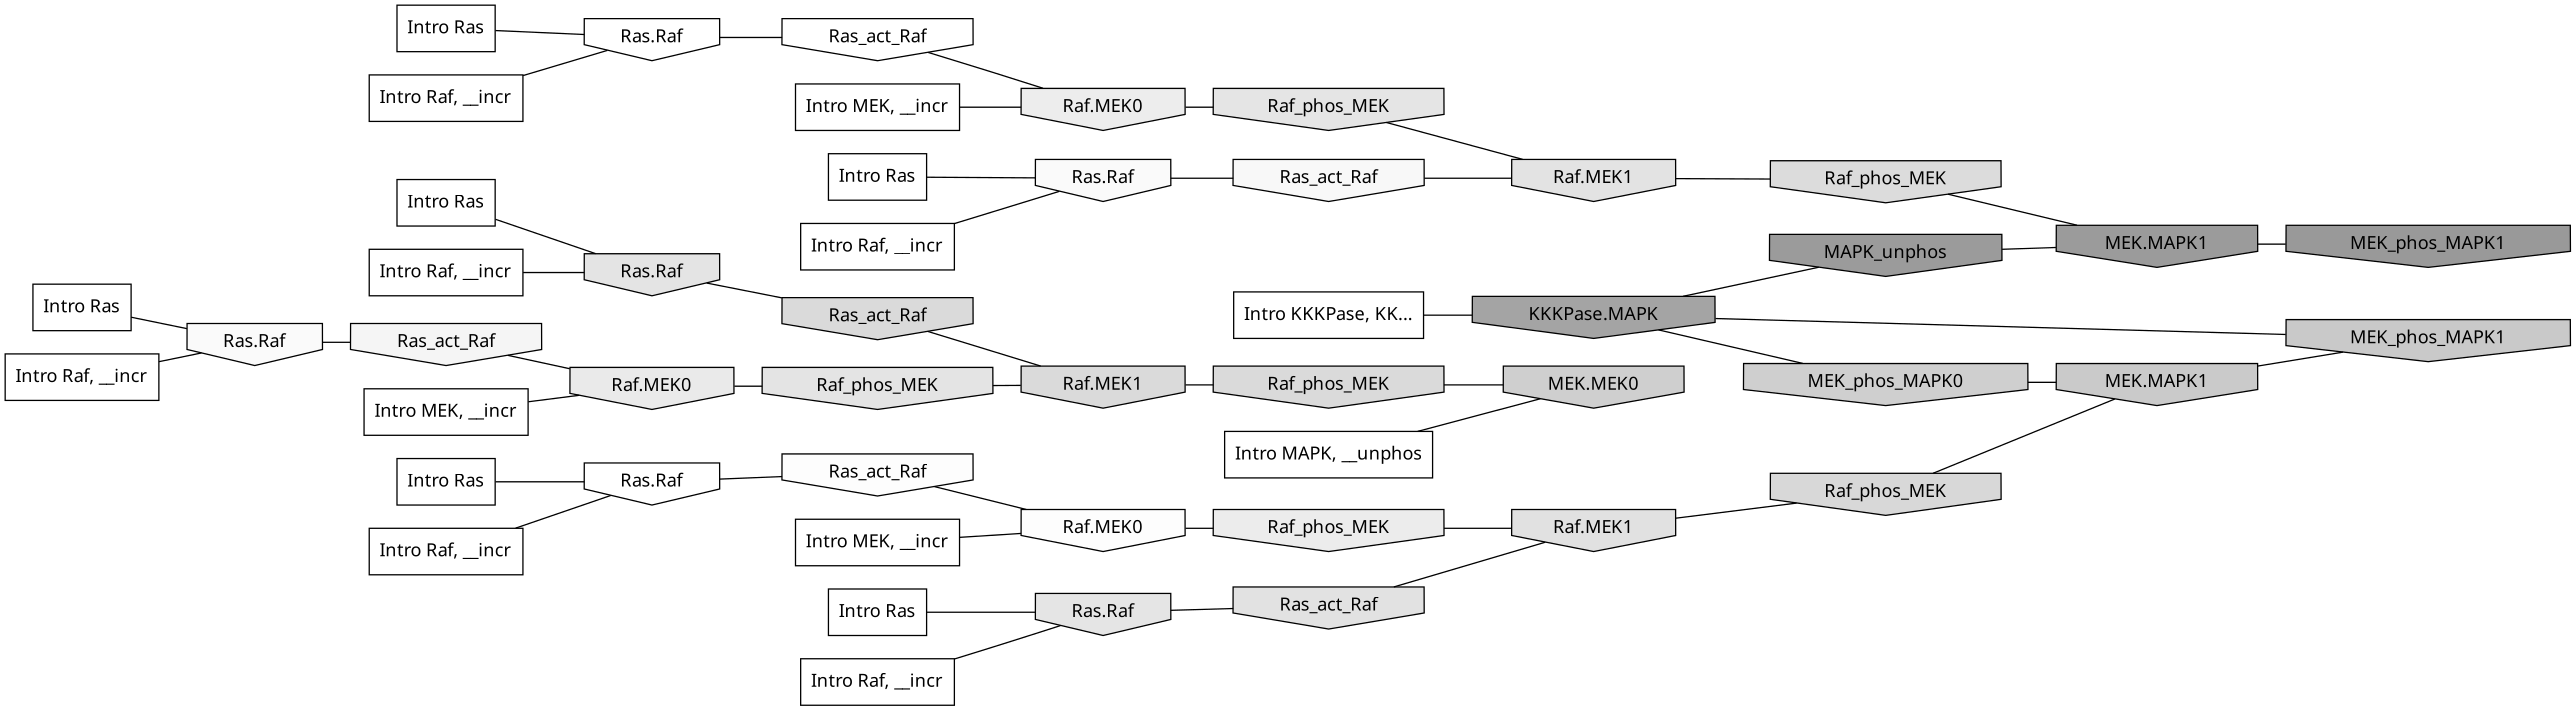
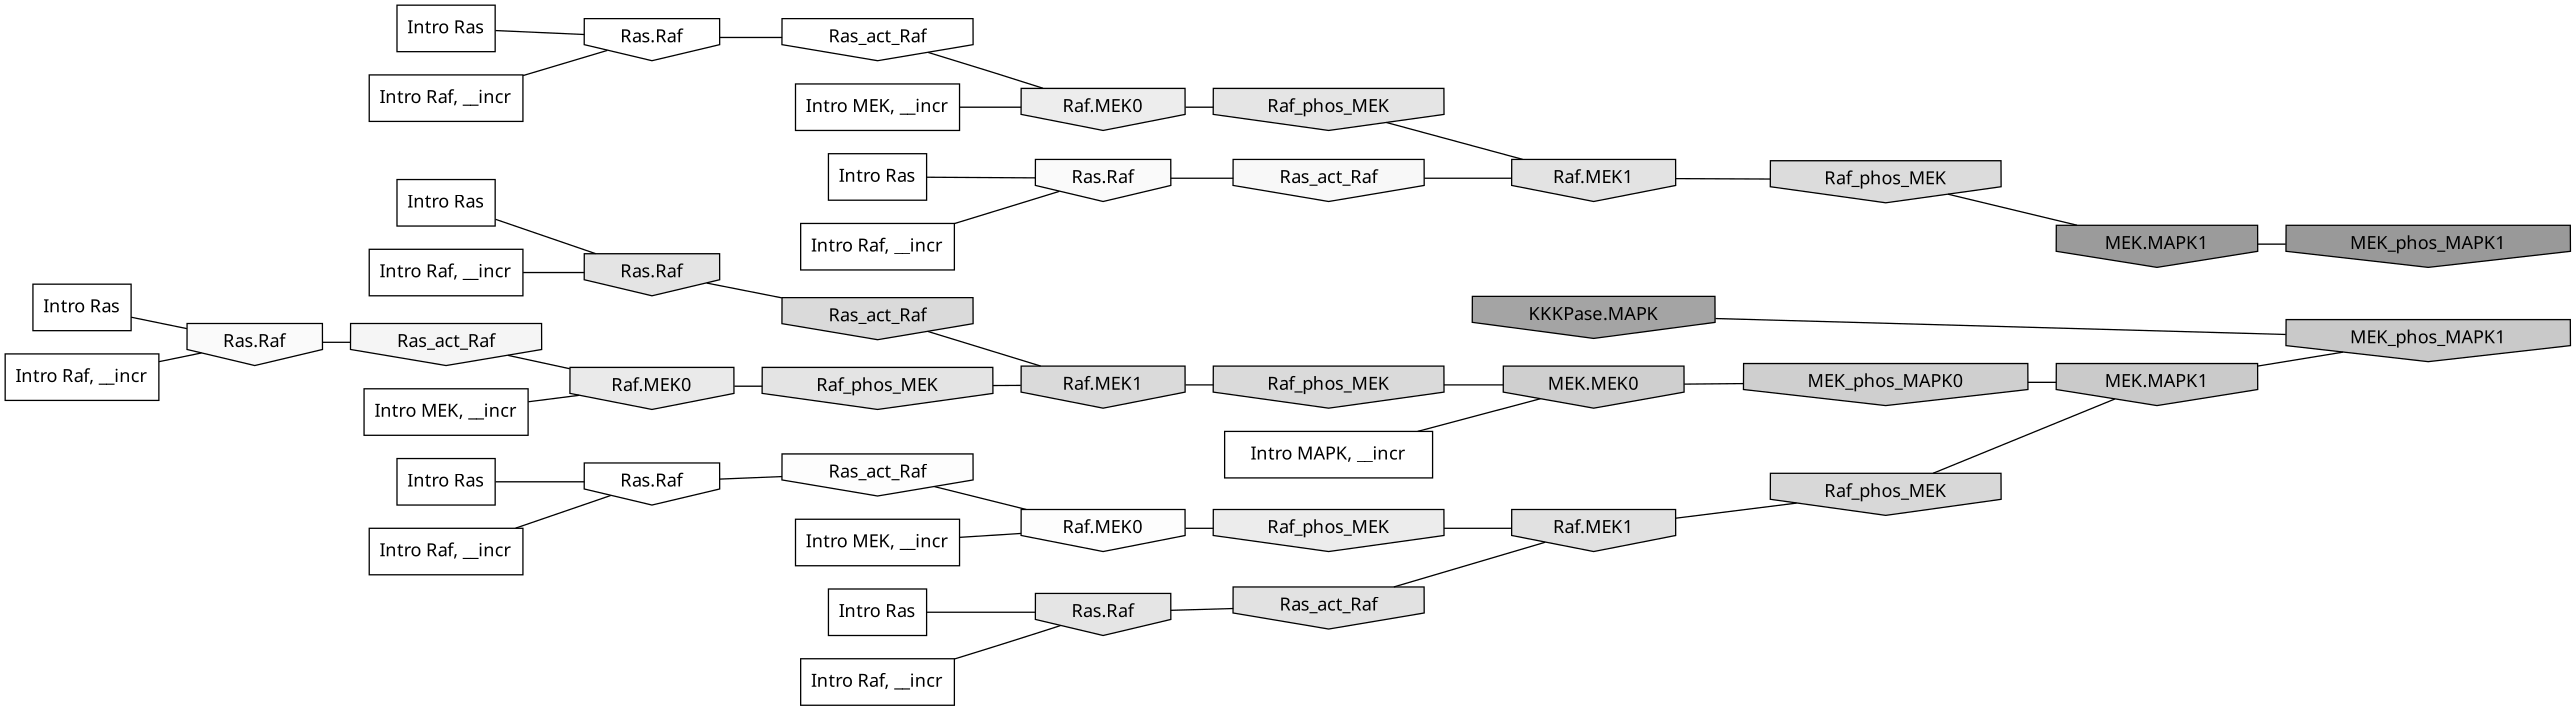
node "MAPK_unphos": removed
node "Intro KKKPase, KK...": removed
edge "KKKPase.MAPK" -- "MEK_phos_MAPK0": now "MEK.MEK0" -- "MEK_phos_MAPK0"
node "Intro MAPK, __unphos": label "Intro MAPK, __unphos" -> "Intro MAPK, __incr"
